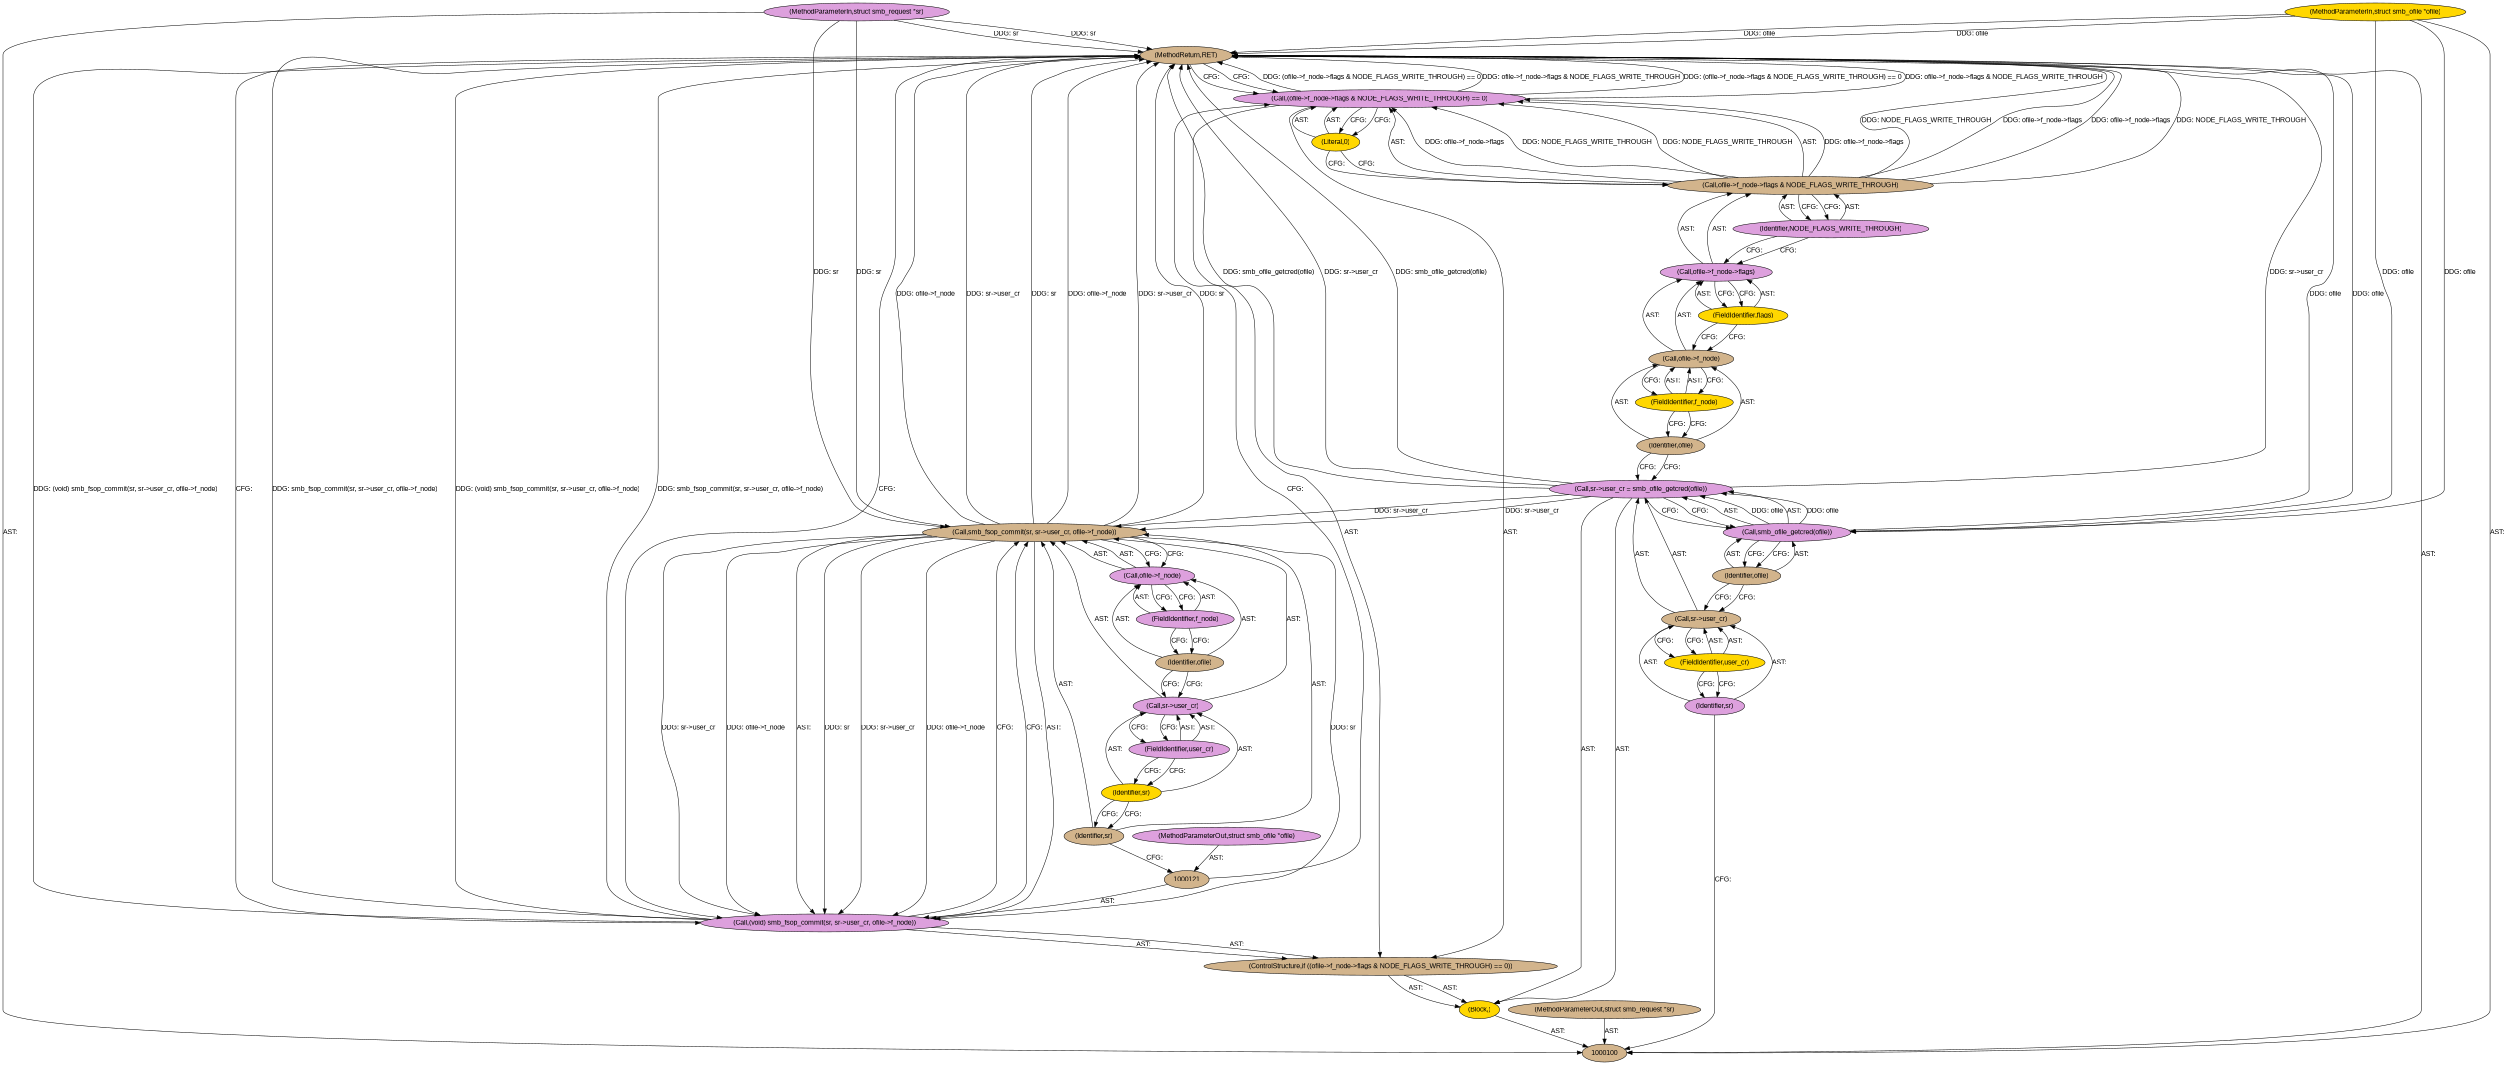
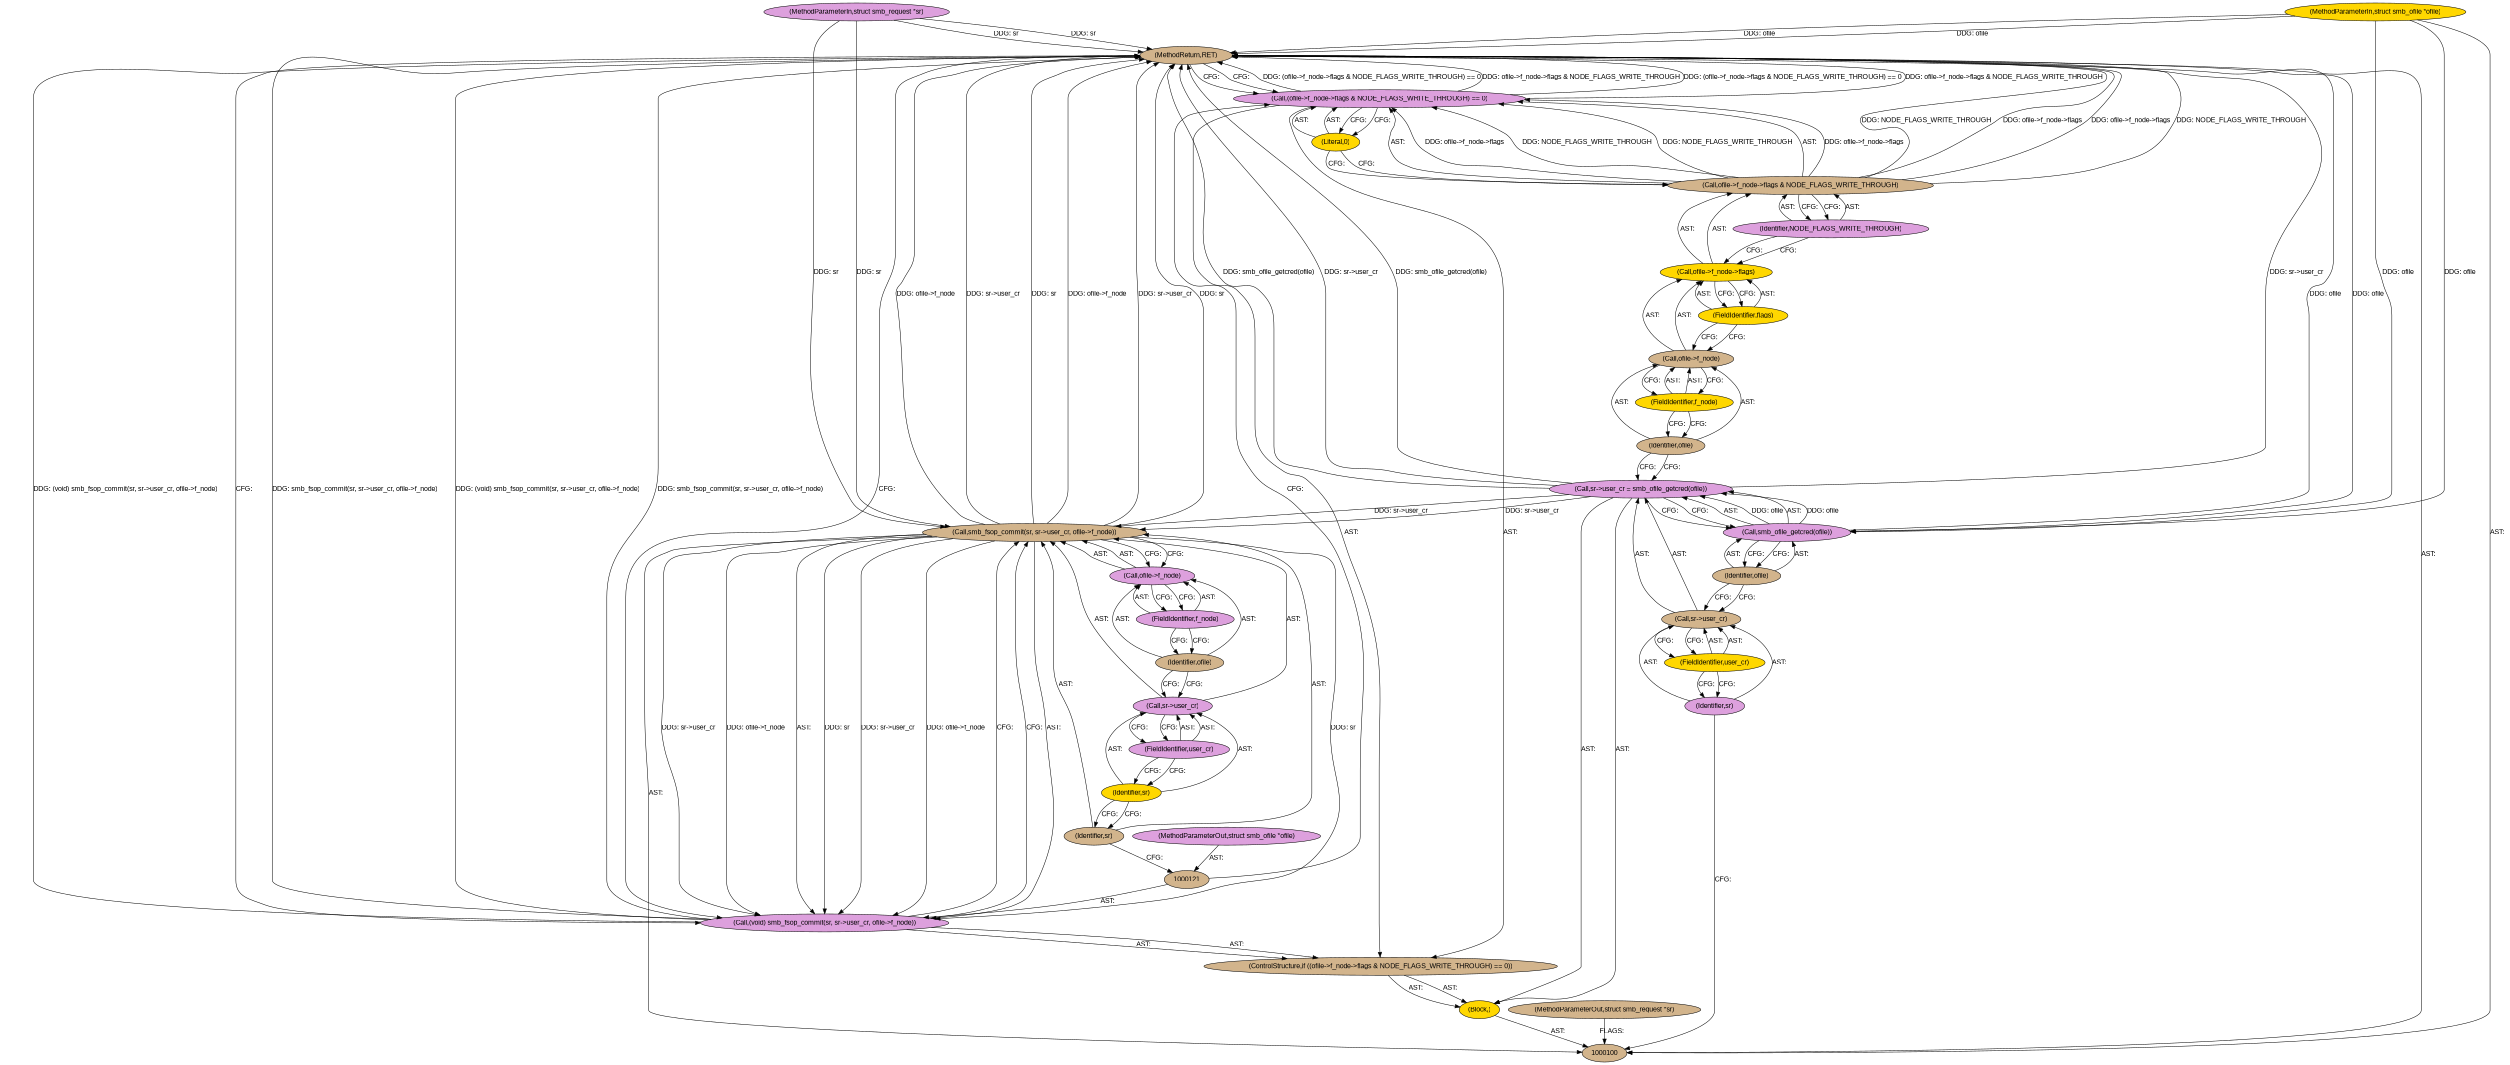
node "(Call,ofile->f_node->flags)": fillcolor plum -> gold
edge "(MethodParameterIn,struct smb_request *sr)" -> "1000100": now "(Call,smb_fsop_commit(sr, sr->user_cr, ofile->f_node))" -> "1000100"
edge "(MethodParameterOut,struct smb_request *sr)" -> "1000100": label "AST: " -> "FLAGS: "
